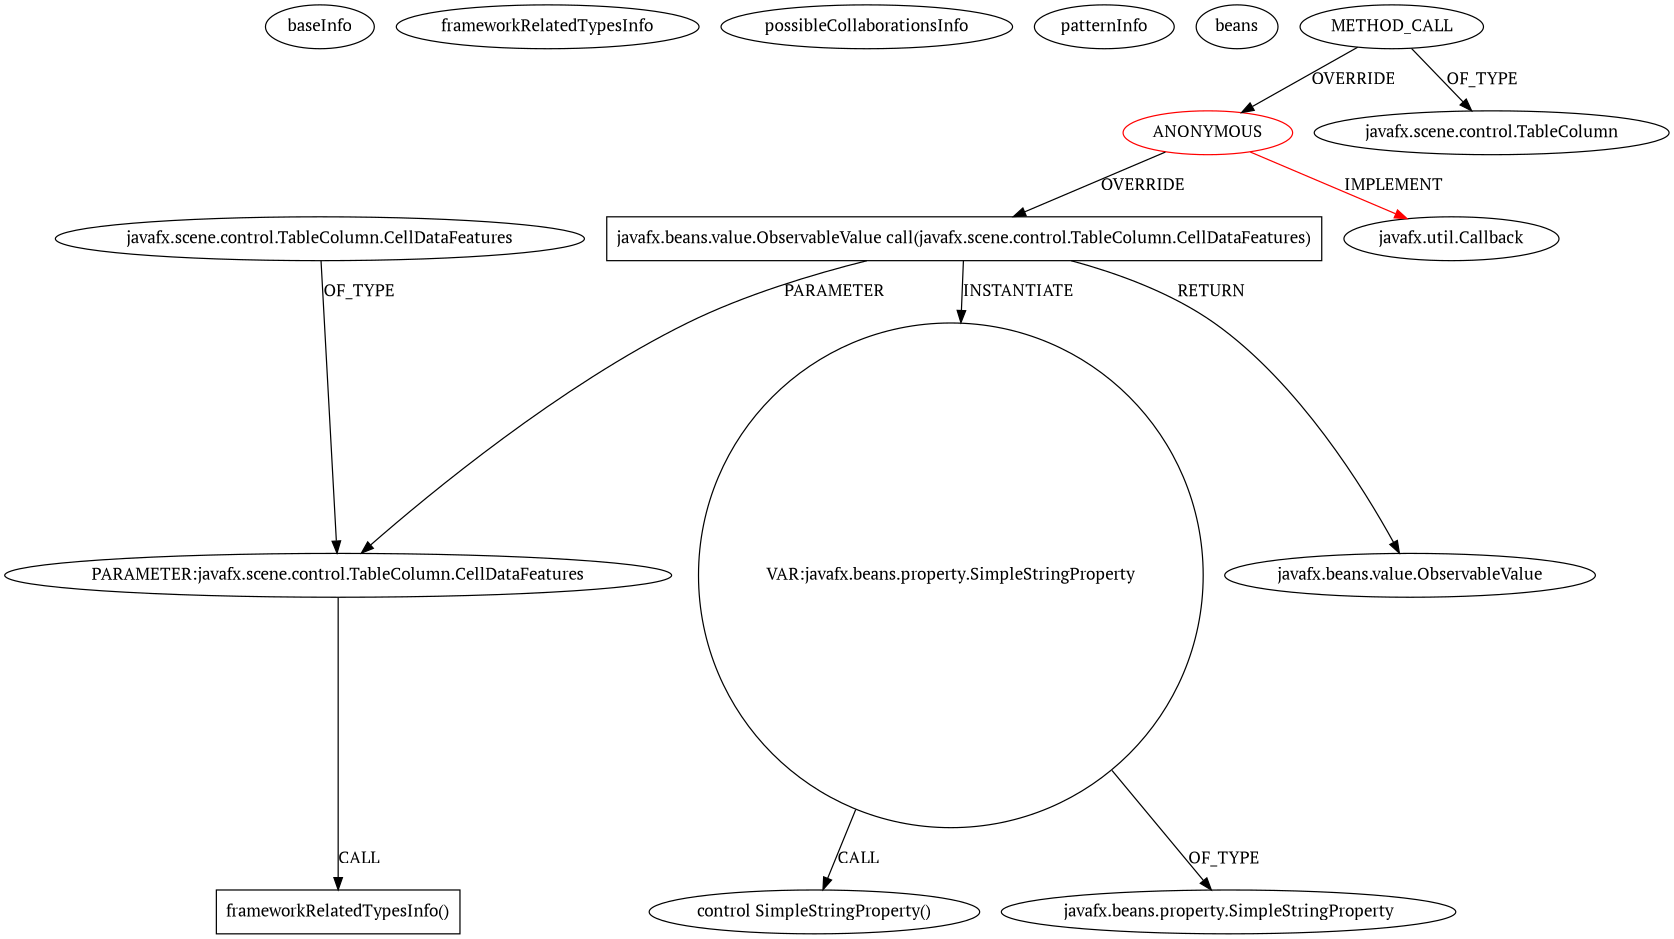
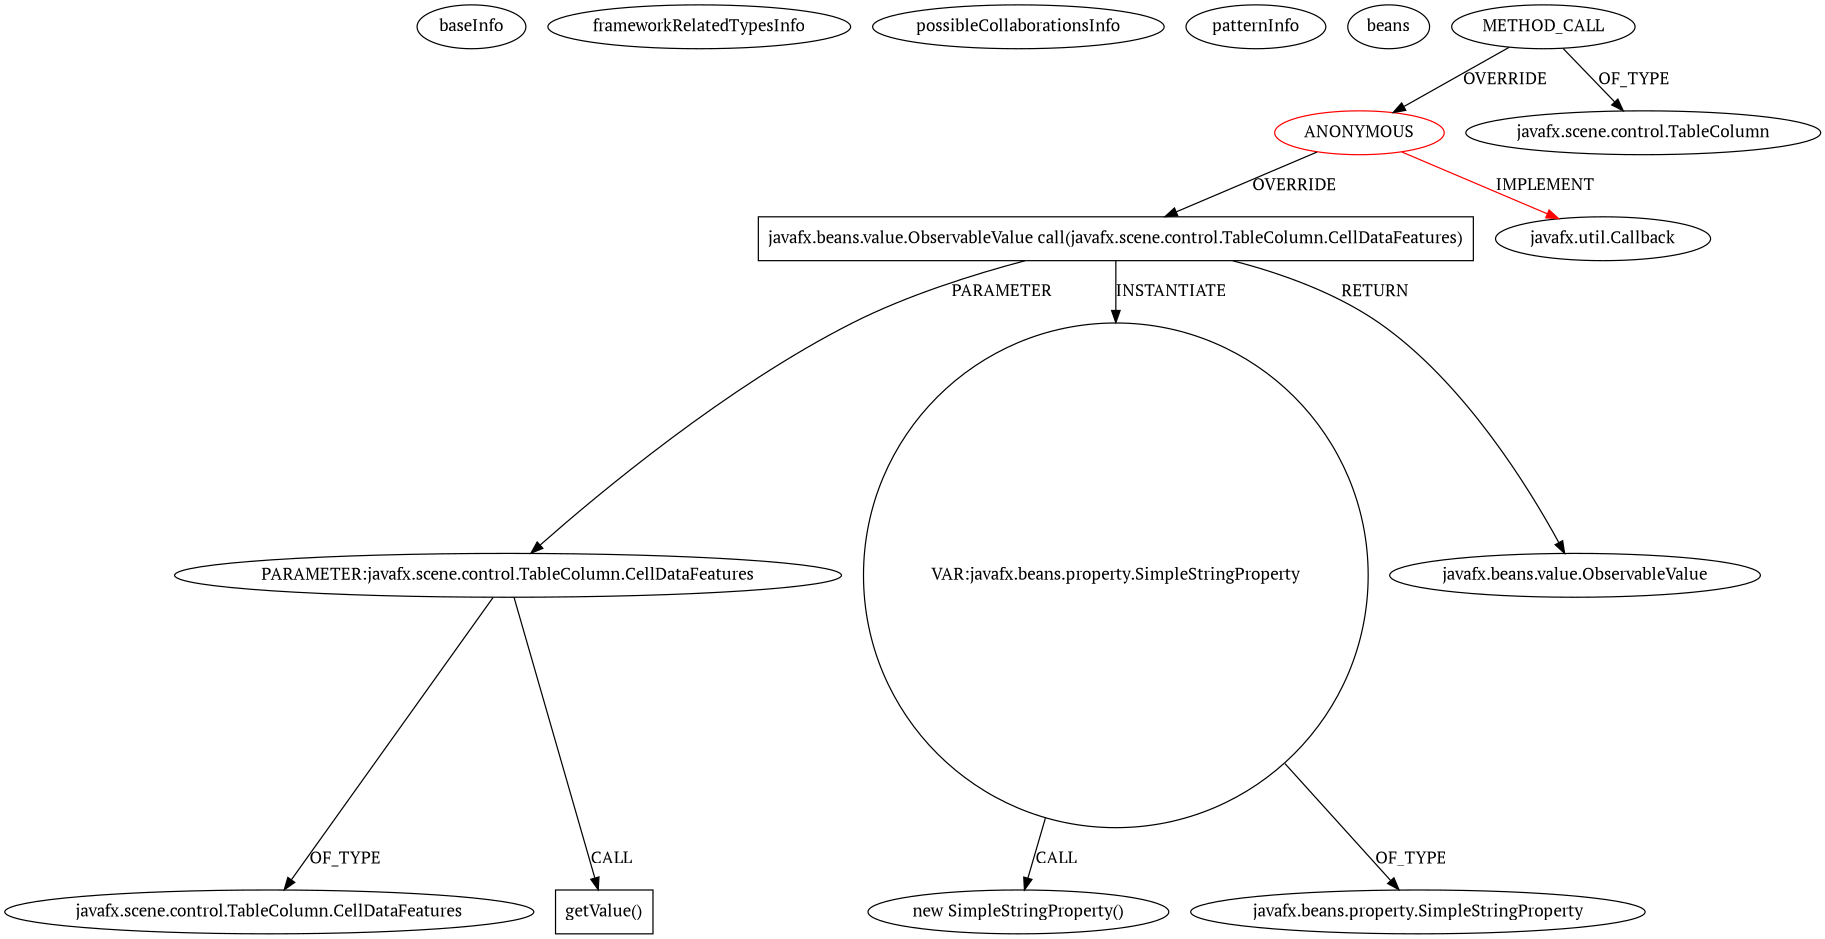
edge "javafx.scene.control.TableColumn.CellDataFeatures" -> "PARAMETER:javafx.scene.control.TableColumn.CellDataFeatures": reversed
node "frameworkRelatedTypesInfo()": label "frameworkRelatedTypesInfo()" -> "getValue()"
node "control SimpleStringProperty()": label "control SimpleStringProperty()" -> "new SimpleStringProperty()"
